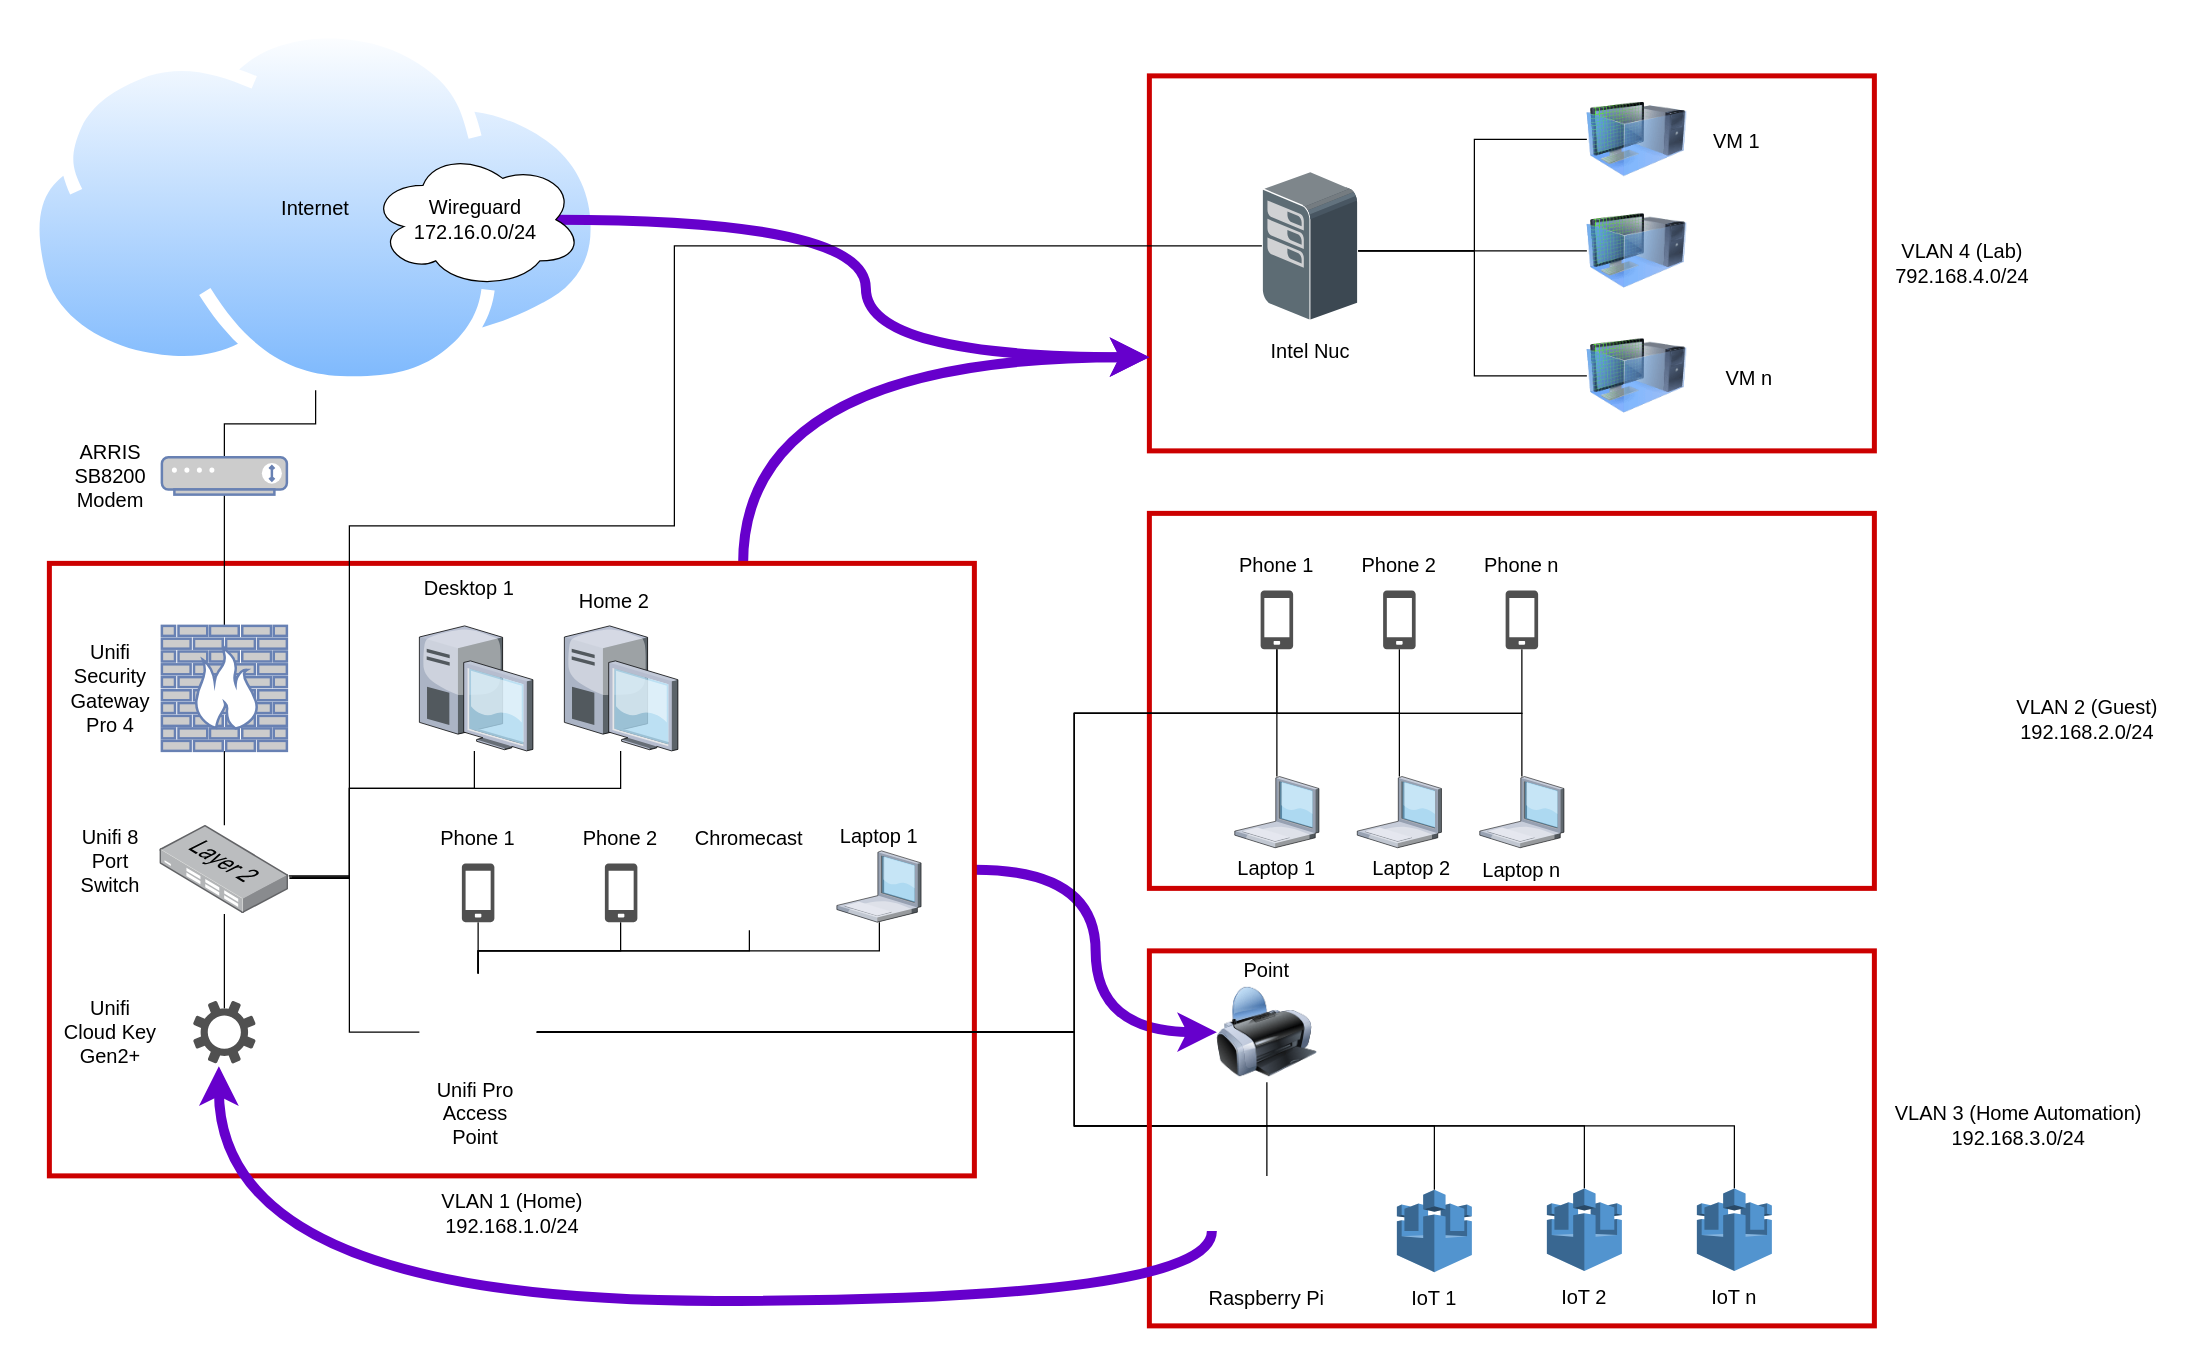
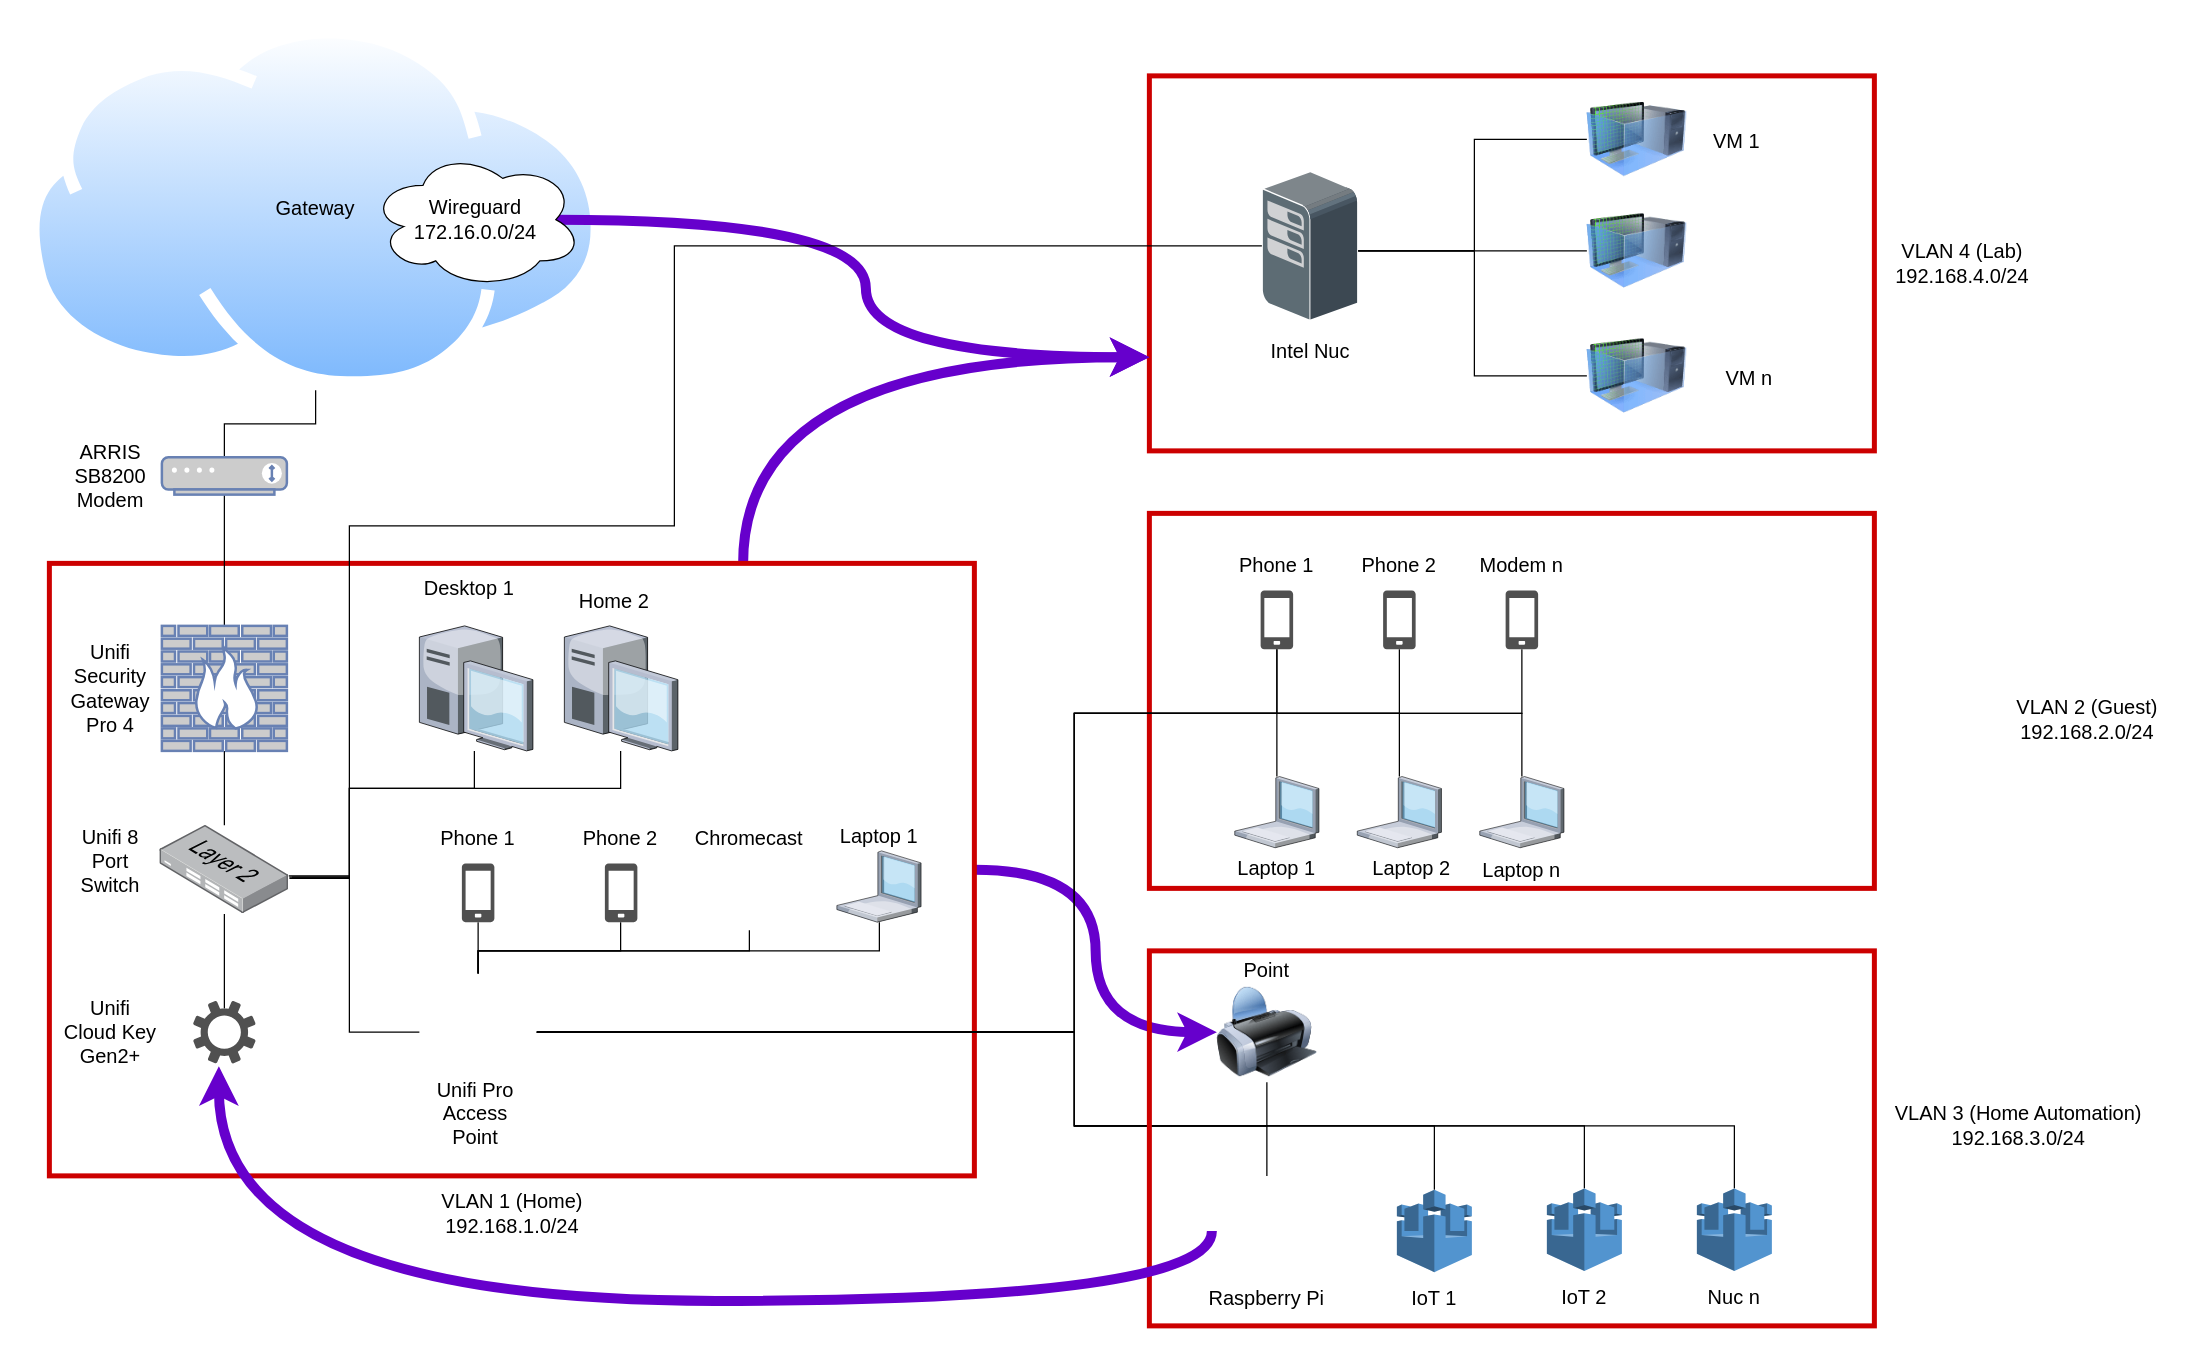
node "Internet": label "Internet" -> "Gateway"
node "VLAN 4 (Lab) 792.168.4.0/24": label "VLAN 4 (Lab) 792.168.4.0/24" -> "VLAN 4 (Lab) 192.168.4.0/24"
node "Phone n": label "Phone n" -> "Modem n"
node "IoT n": label "IoT n" -> "Nuc n"
